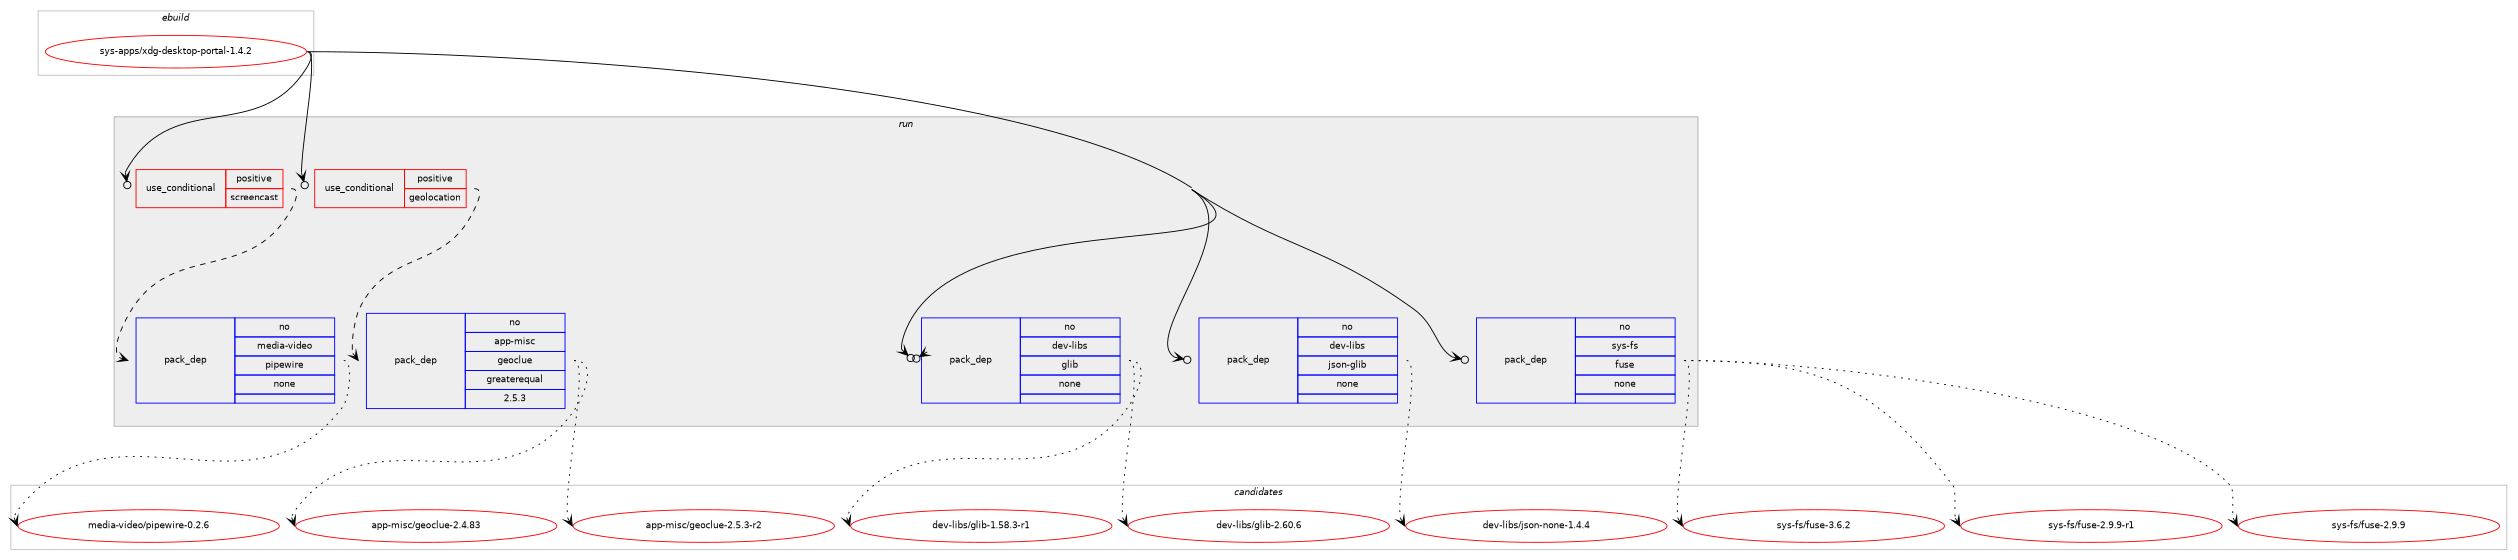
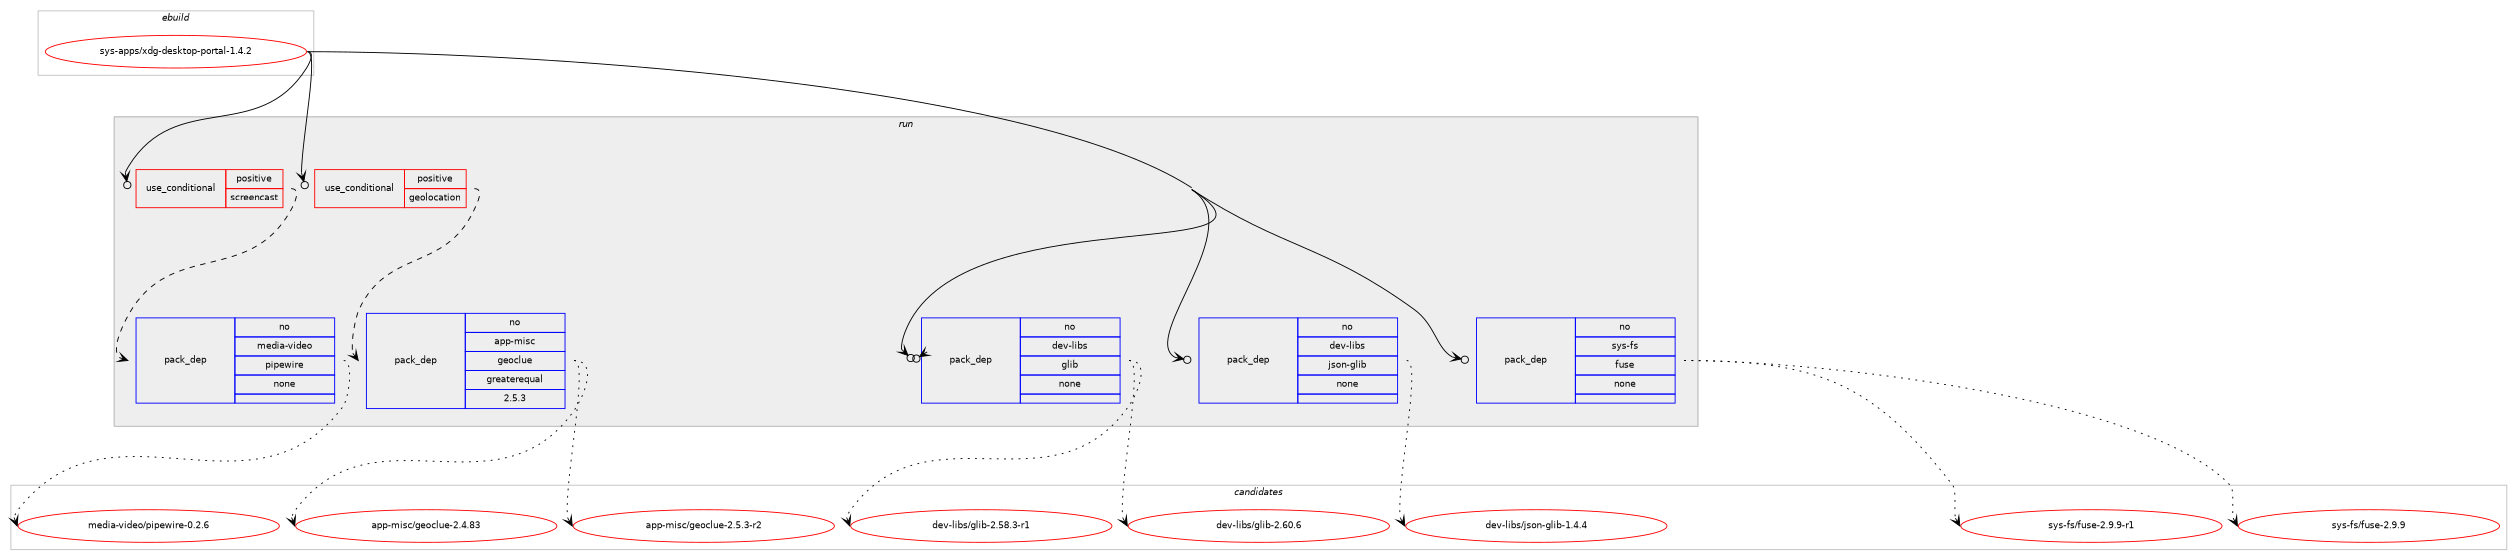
node "dev-libs/glib-1.58.3-r1": label "dev-libs/glib-1.58.3-r1" -> "dev-libs/glib-2.58.3-r1"
node "dev-libs/json-none-1.4.4": label "dev-libs/json-none-1.4.4" -> "dev-libs/json-glib-1.4.4"
node "sys-fs/fuse-3.6.2": removed
